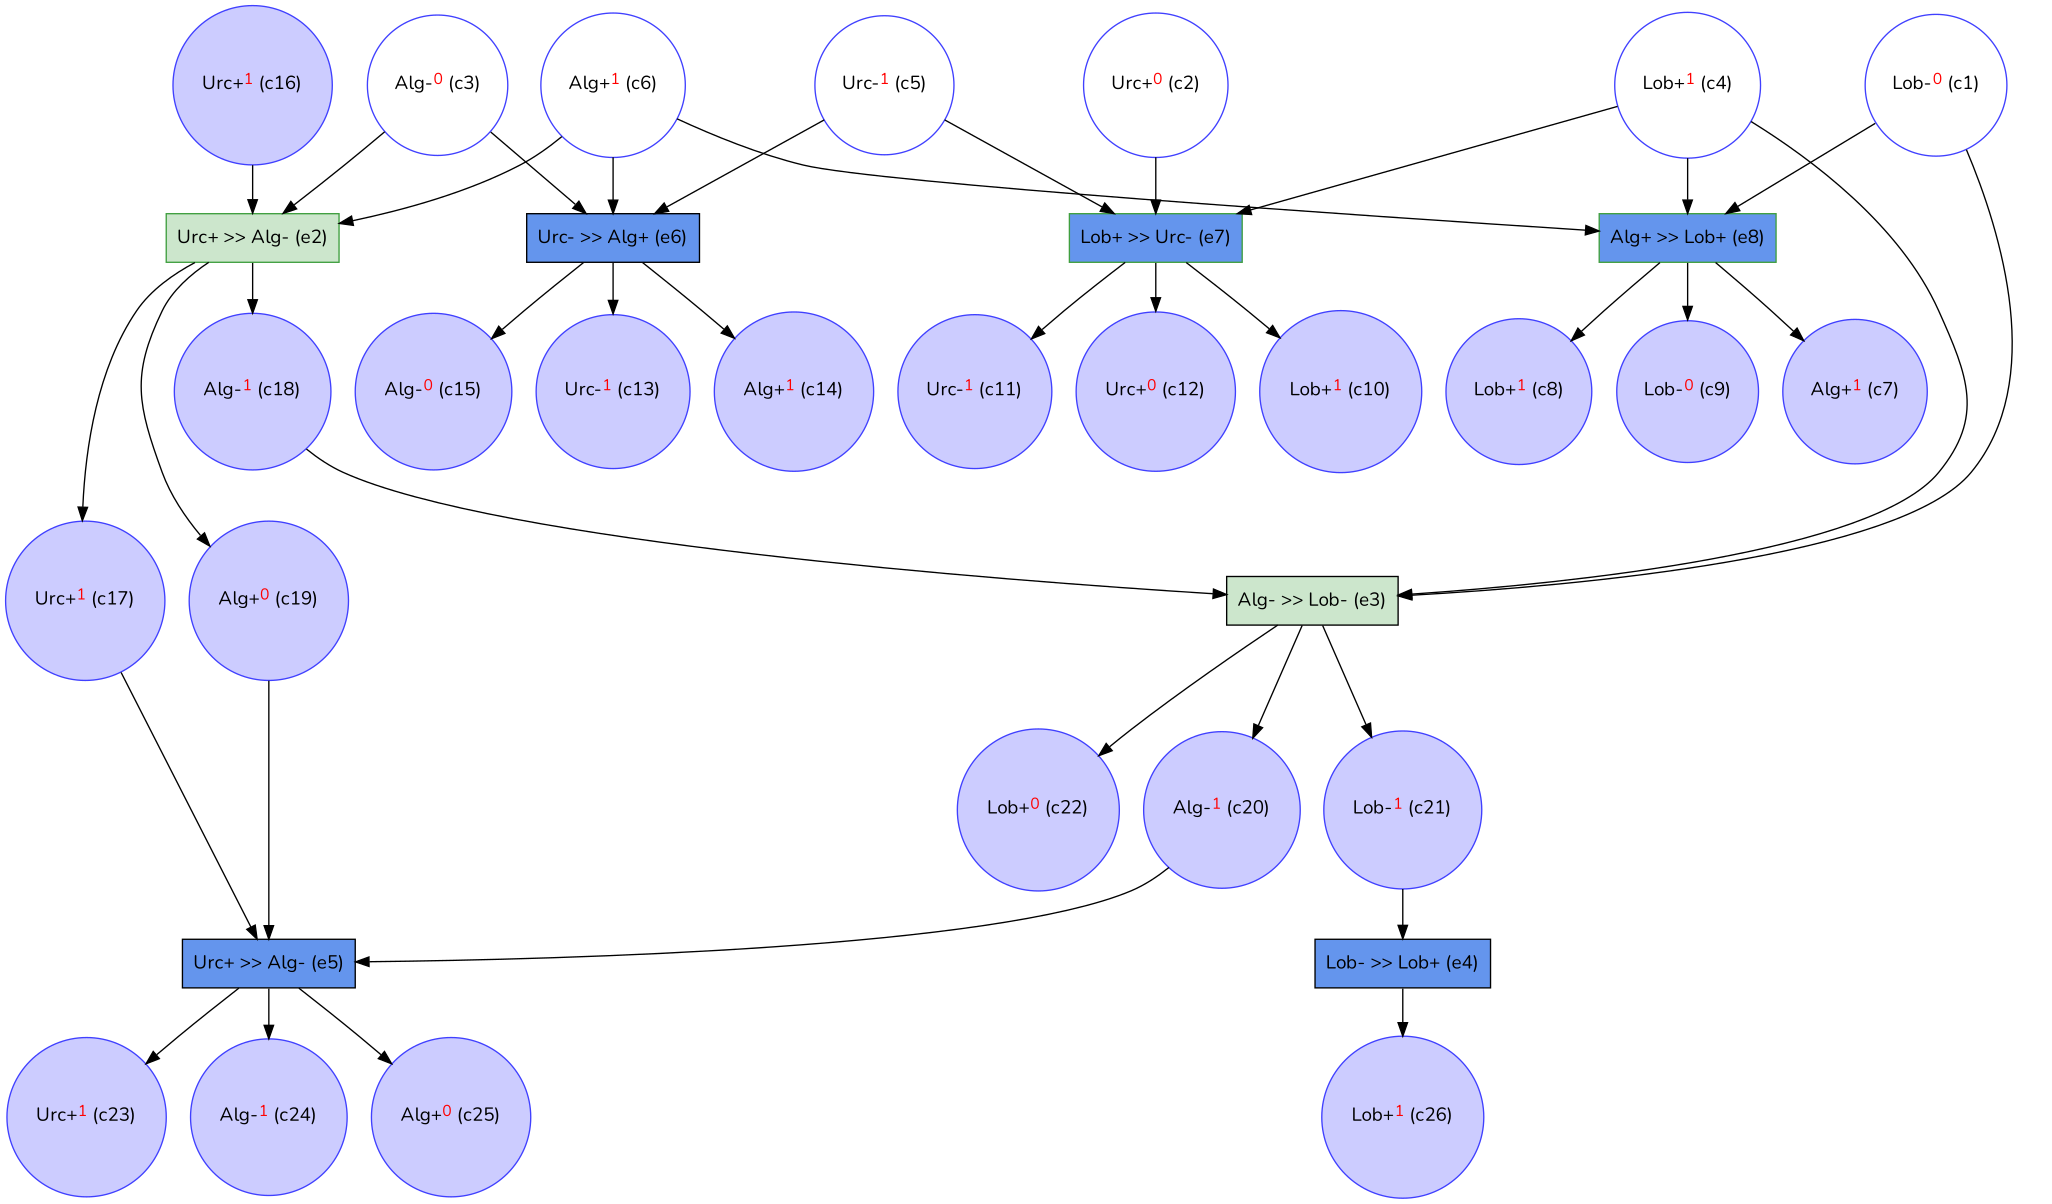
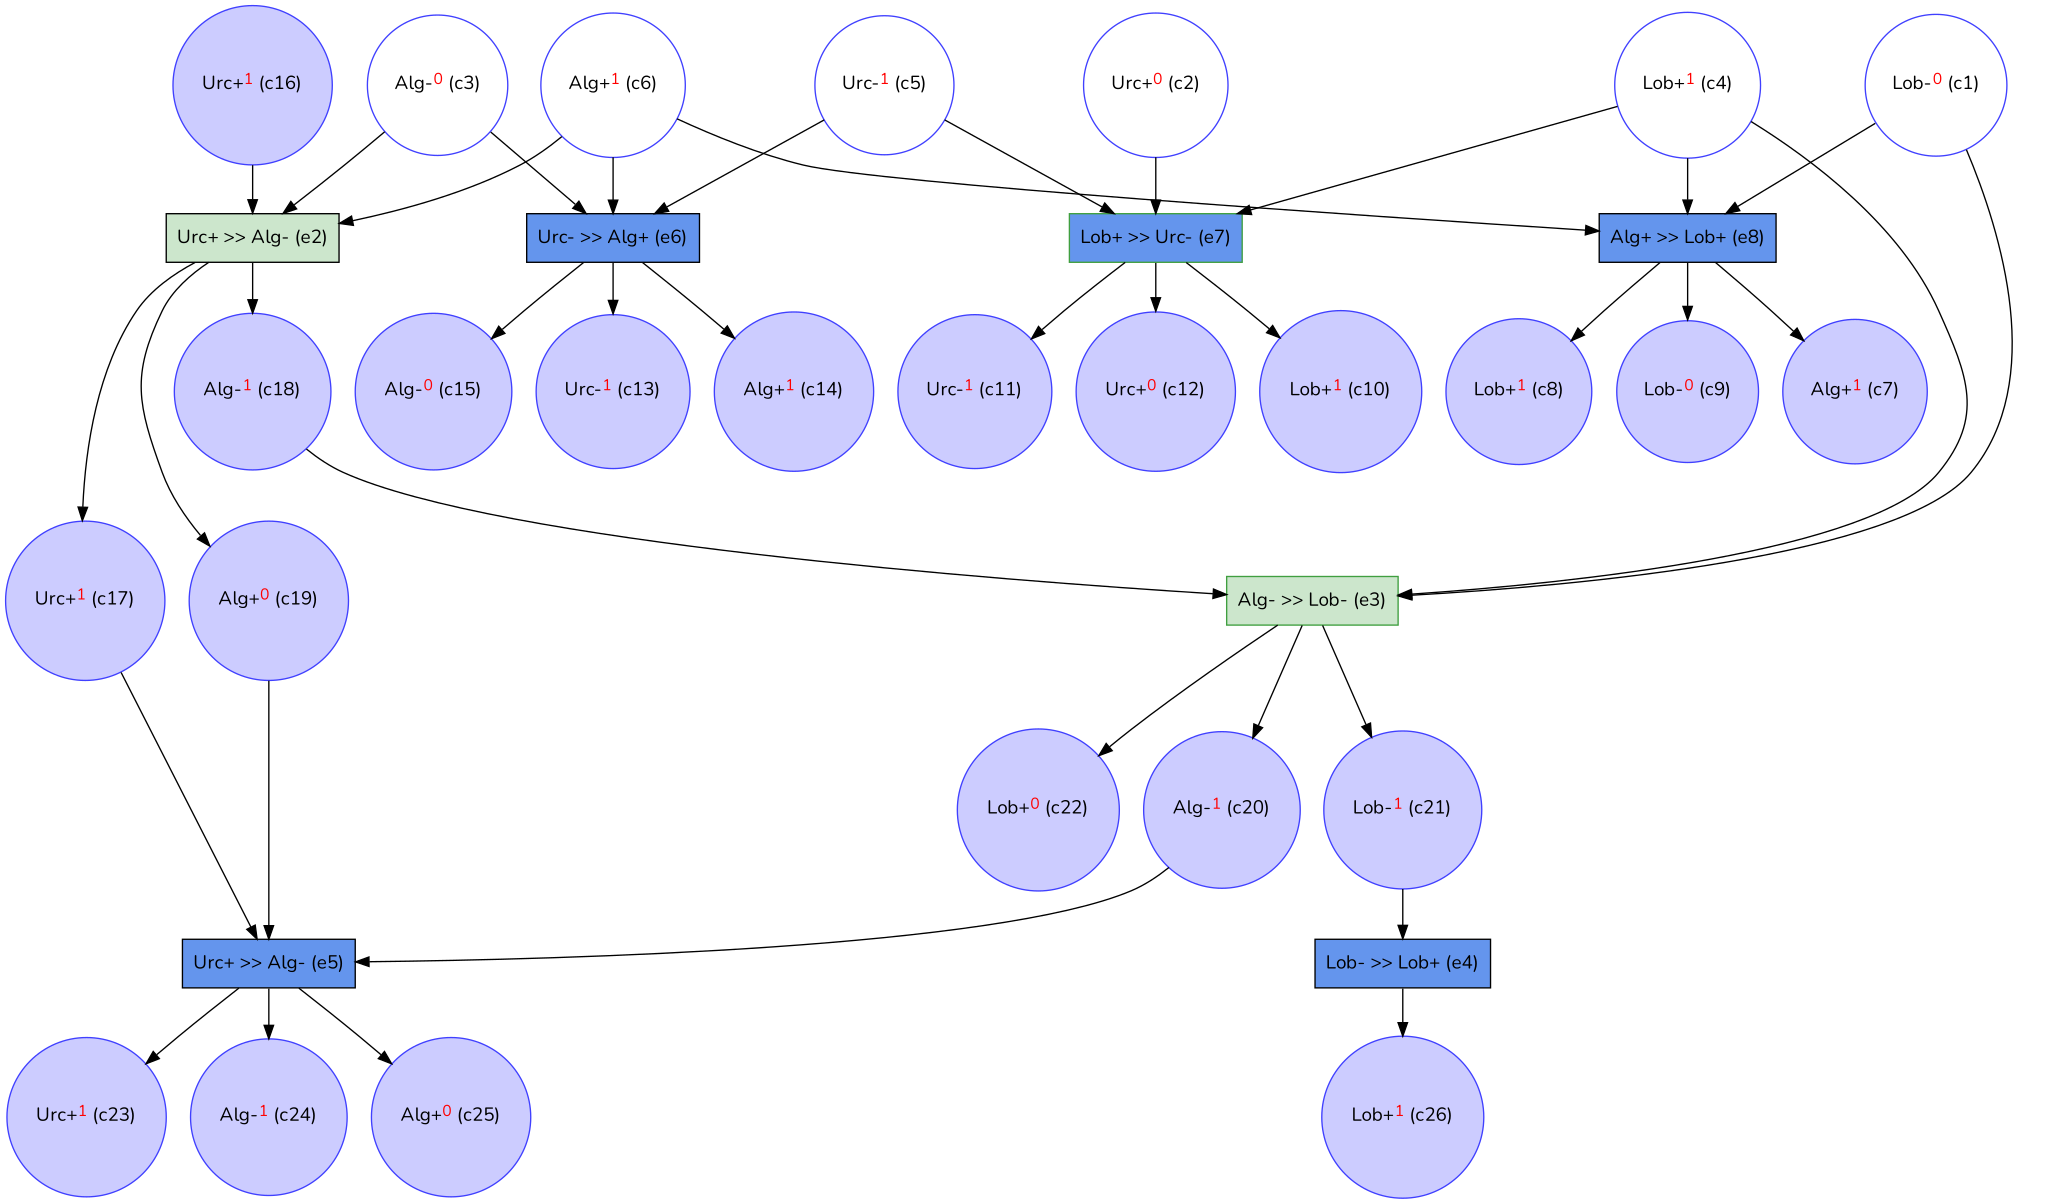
node "Urc+ >> Alg- (e2)": color #409f40 -> black
node "Alg+ >> Lob+ (e8)": color #409f40 -> black
node "Alg- >> Lob- (e3)": color black -> #409f40
